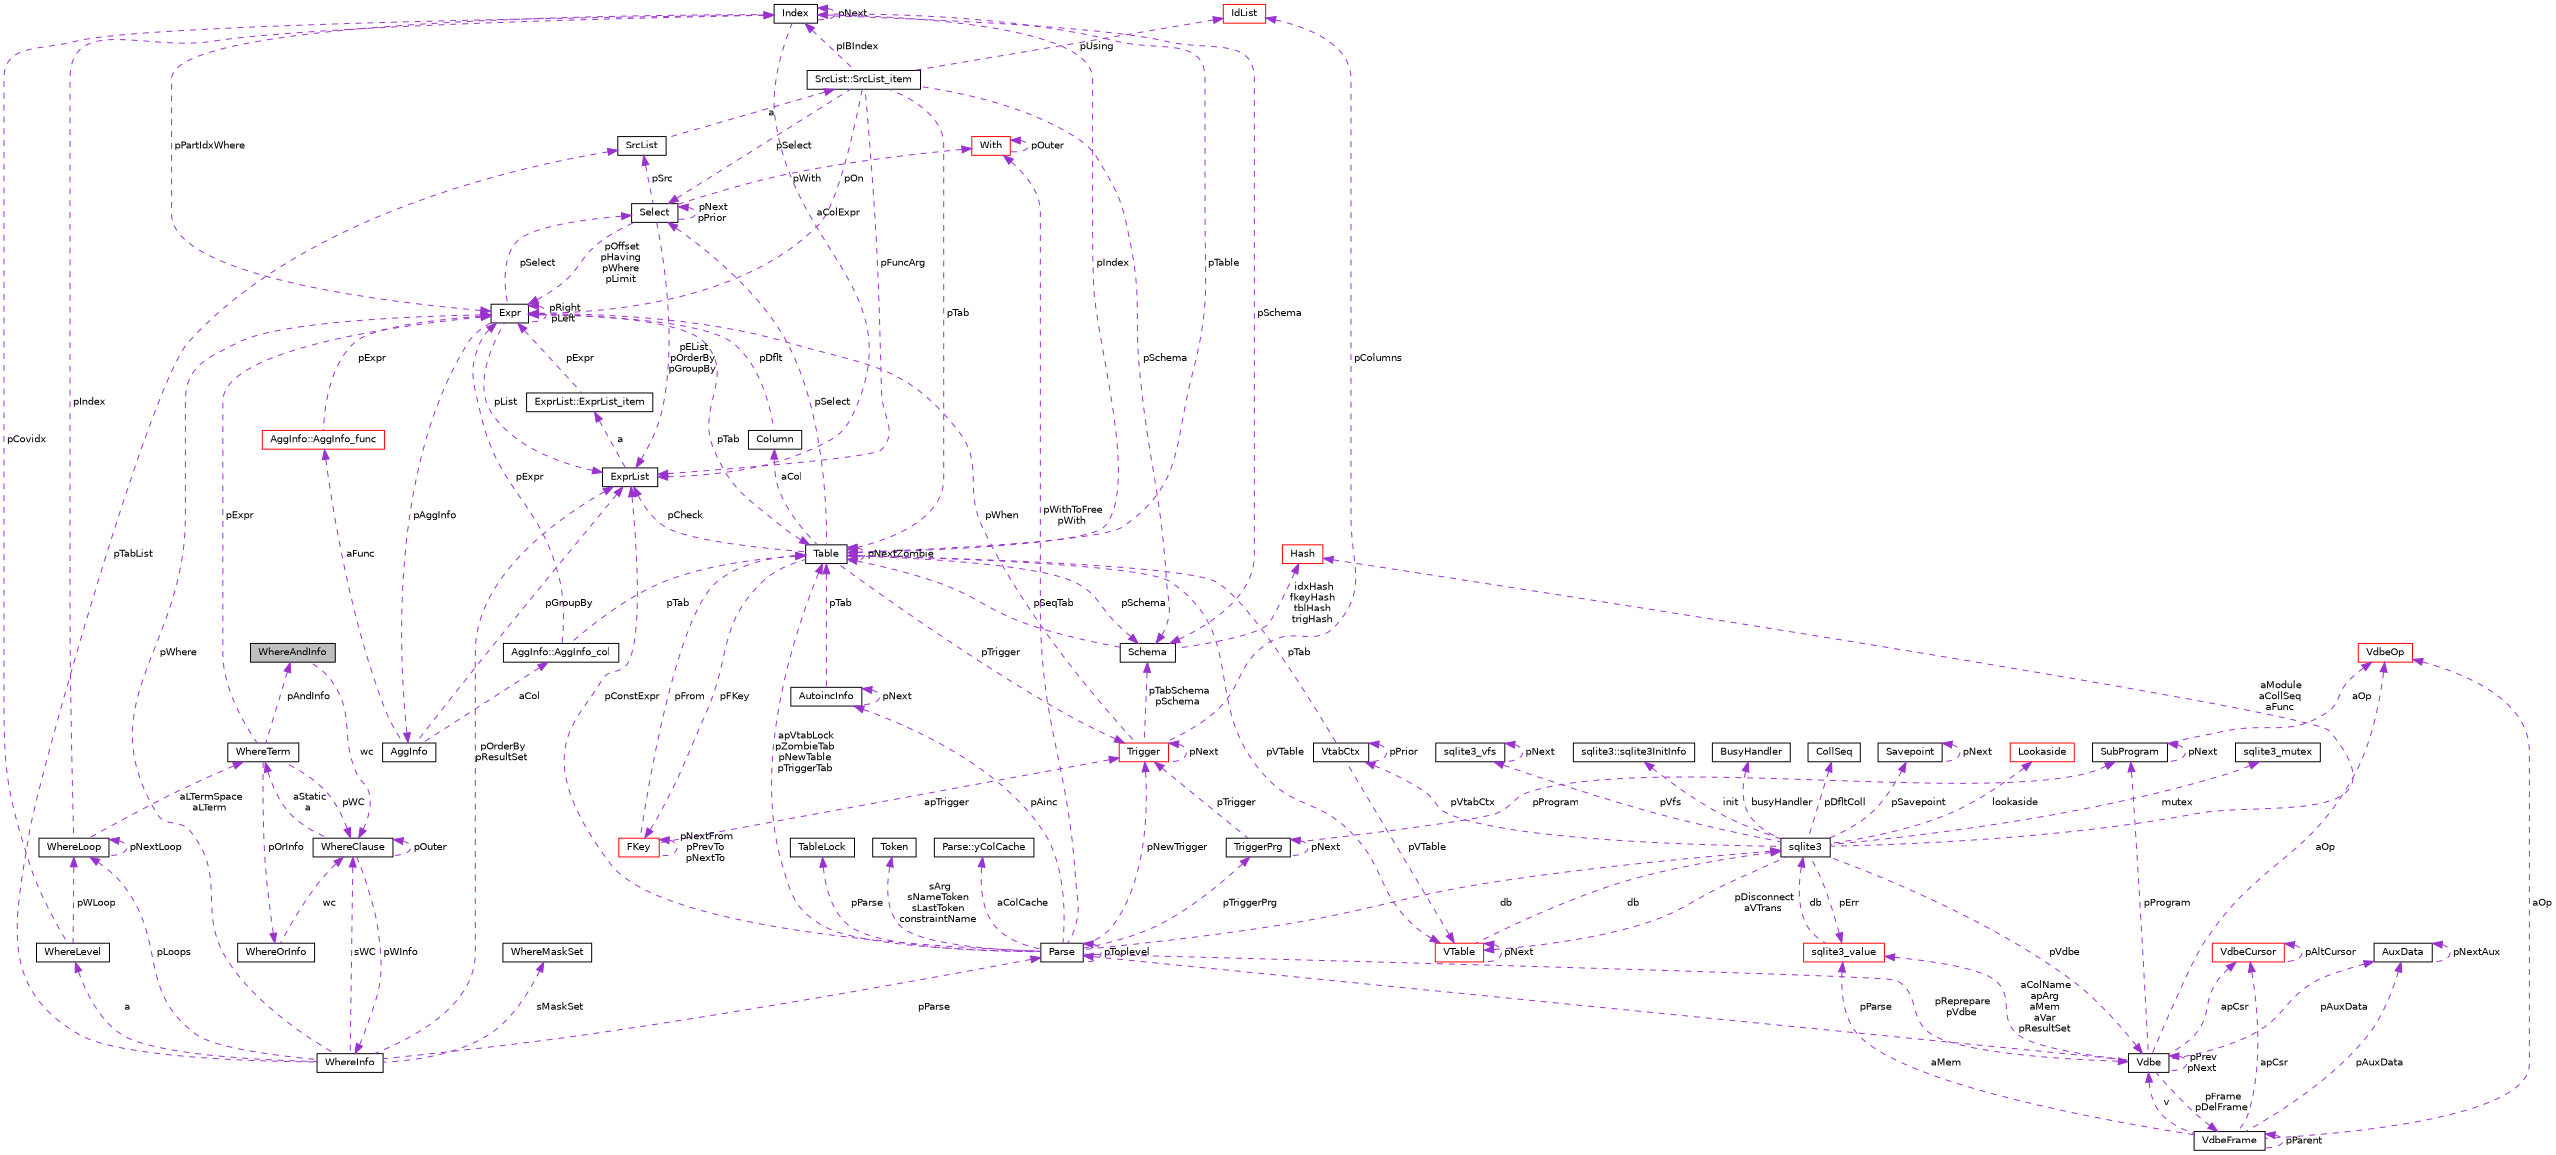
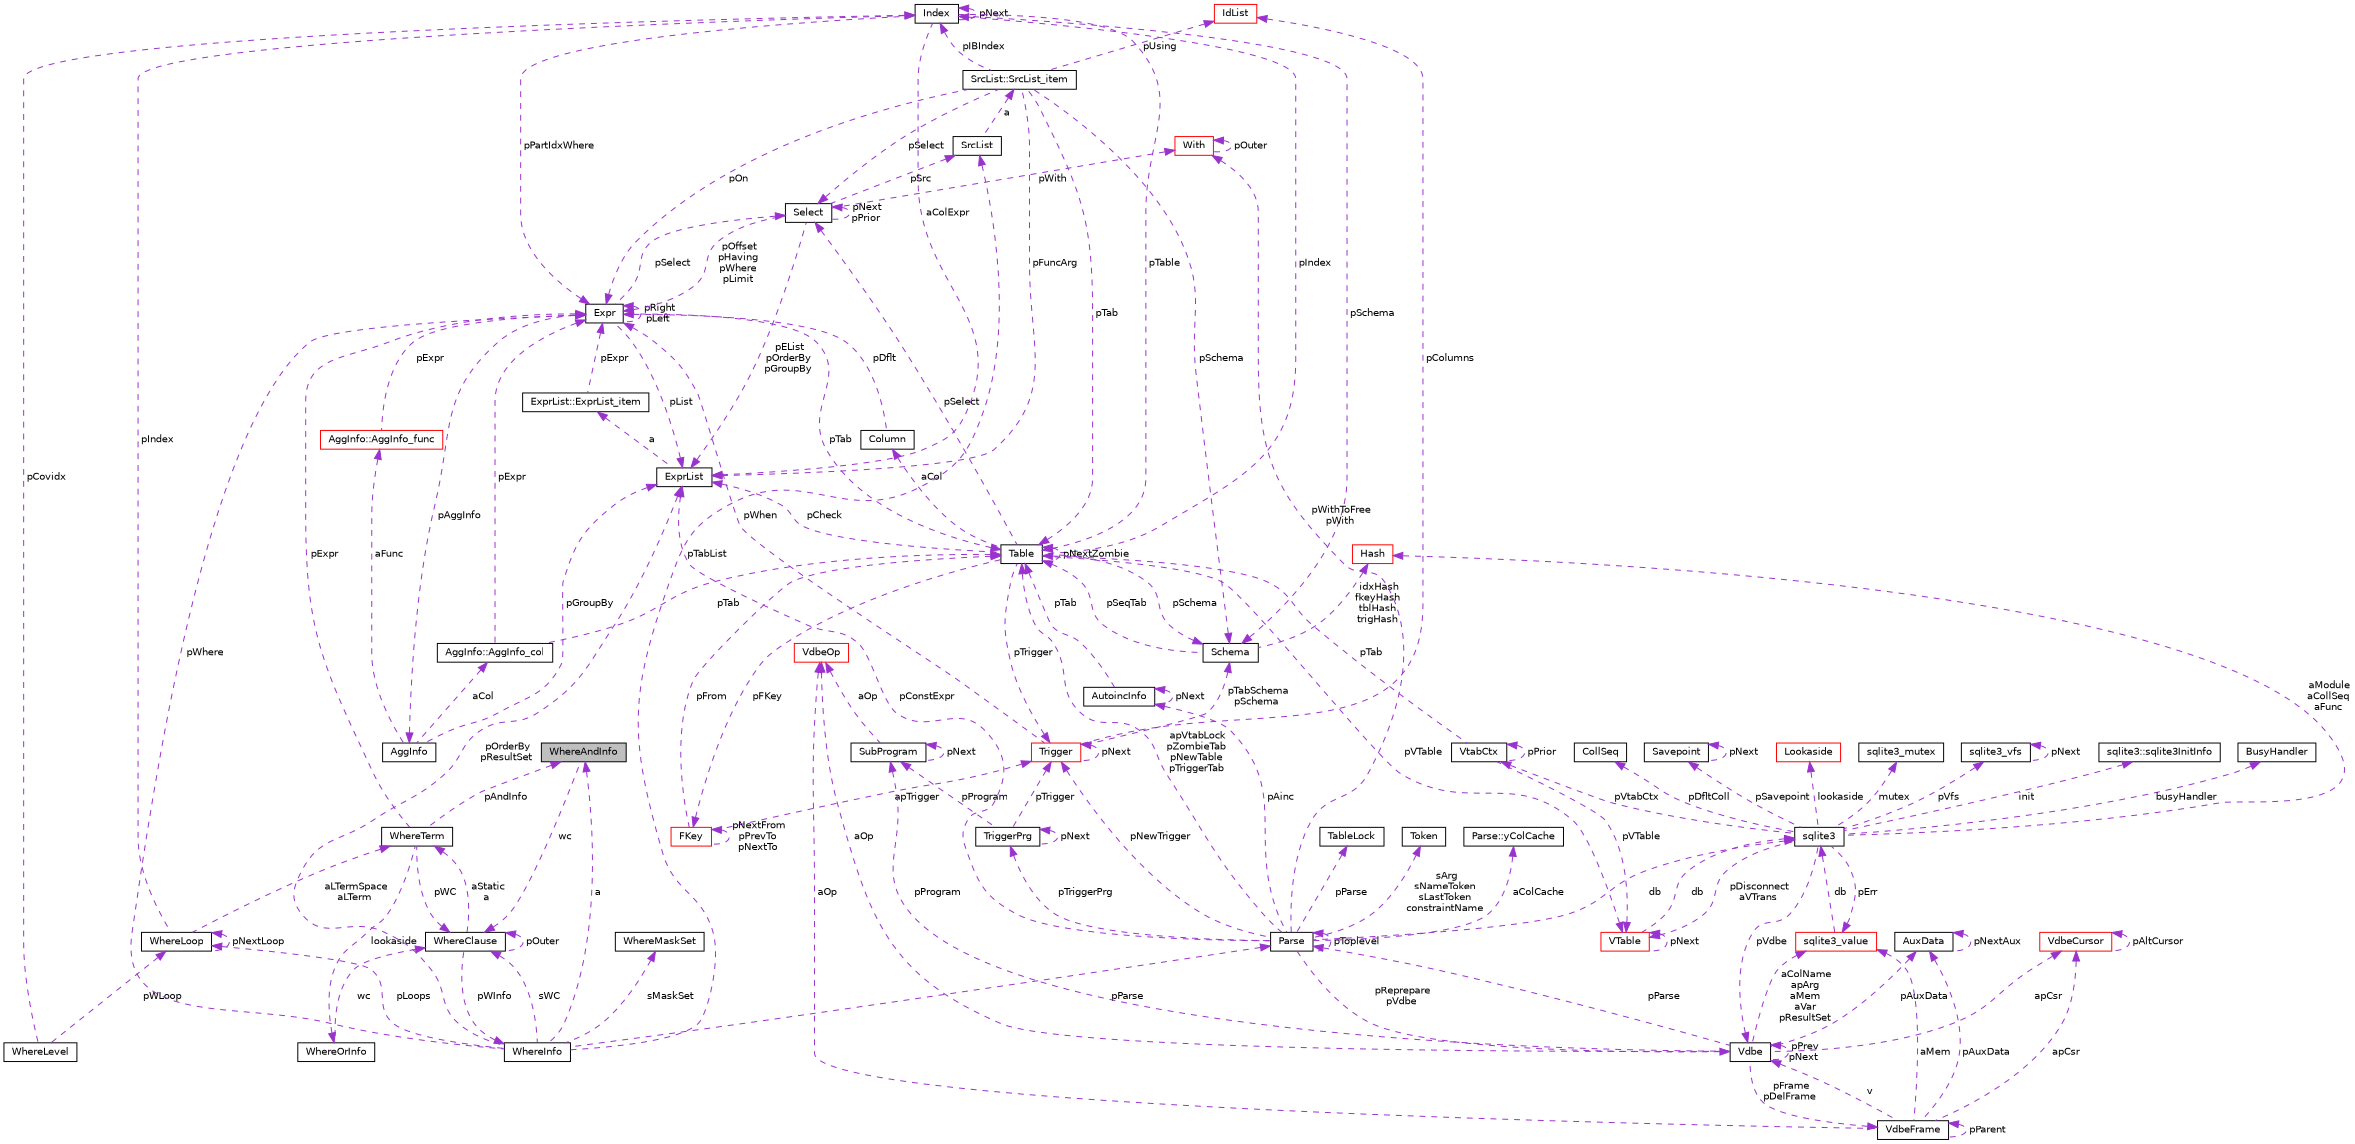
edge "WhereTerm" -> "WhereOrInfo": label " pOrInfo" -> " lookaside"
edge "WhereInfo" -> "WhereLevel": now "WhereInfo" -> "WhereAndInfo"
